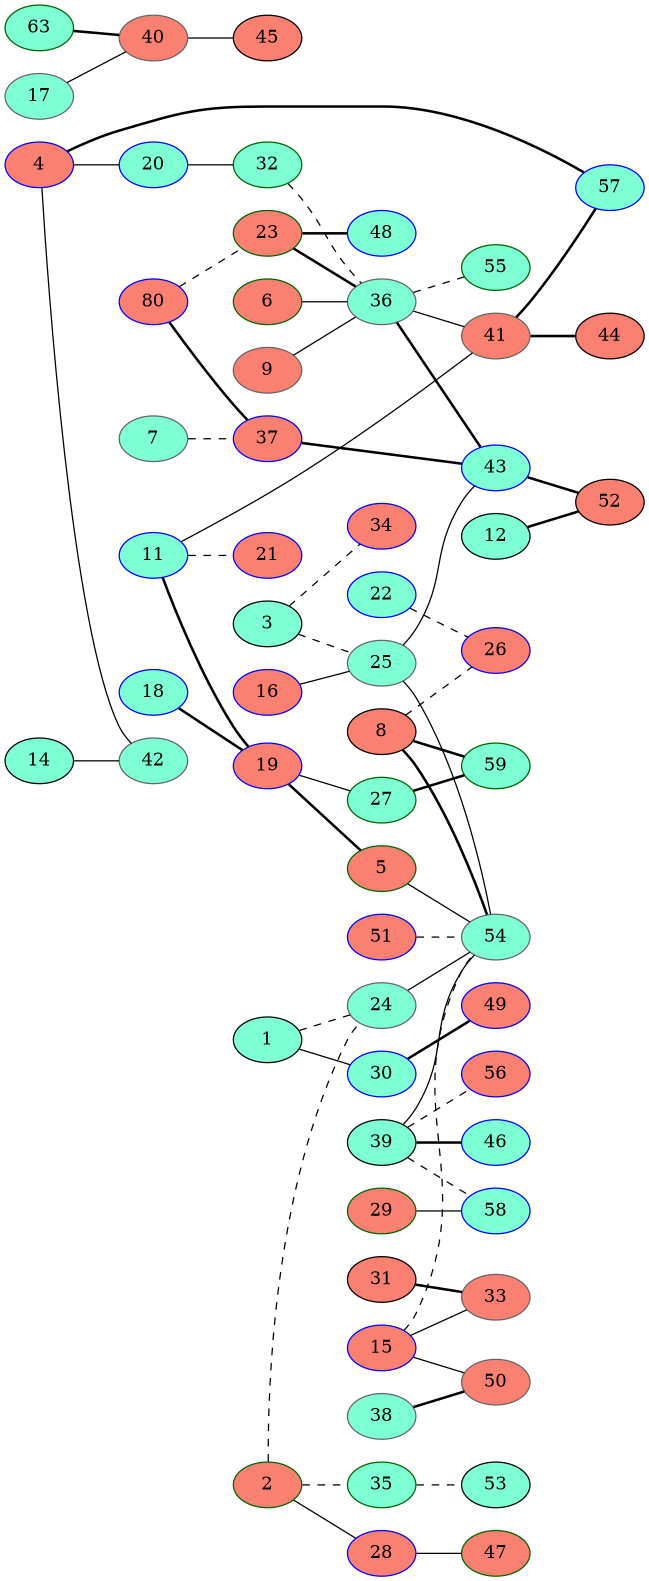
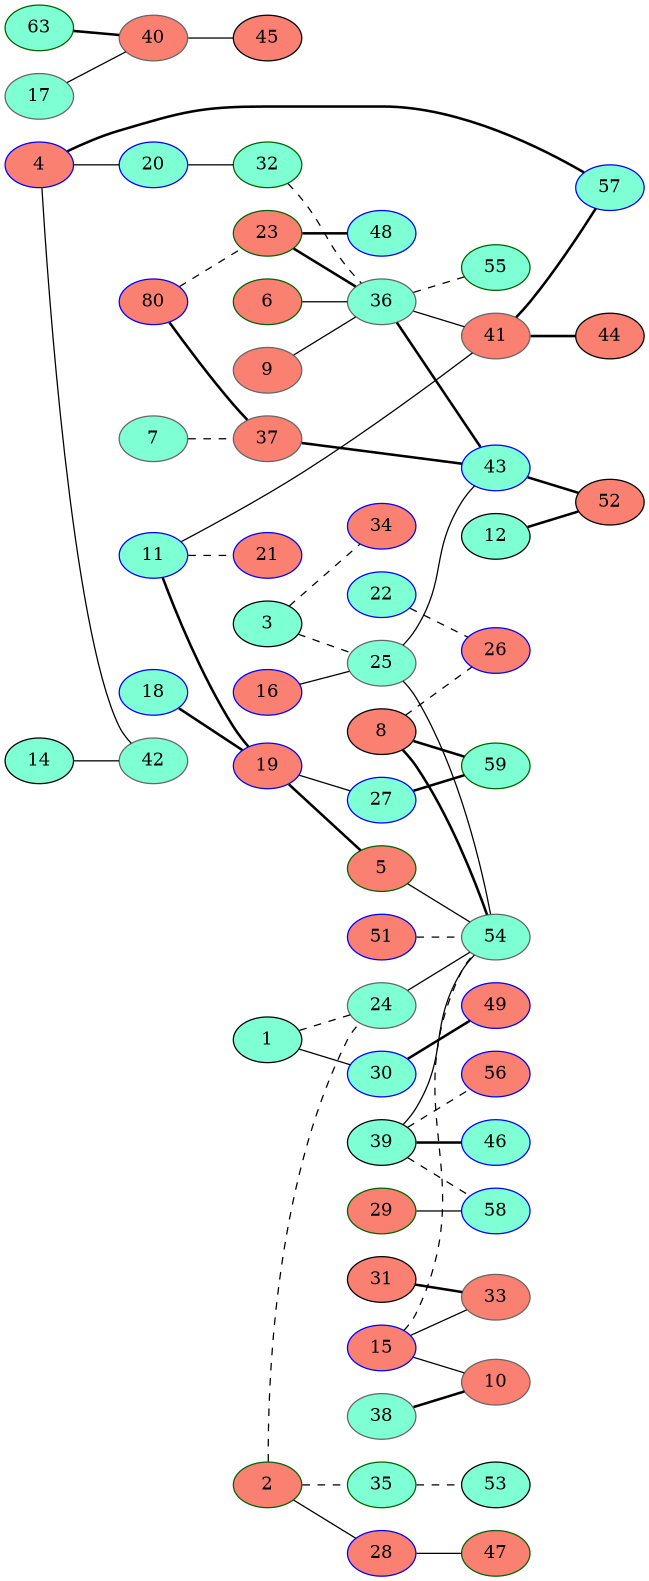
node "37": color blue -> gray40
node "27": color darkgreen -> blue
node "50": label "50" -> "10"
